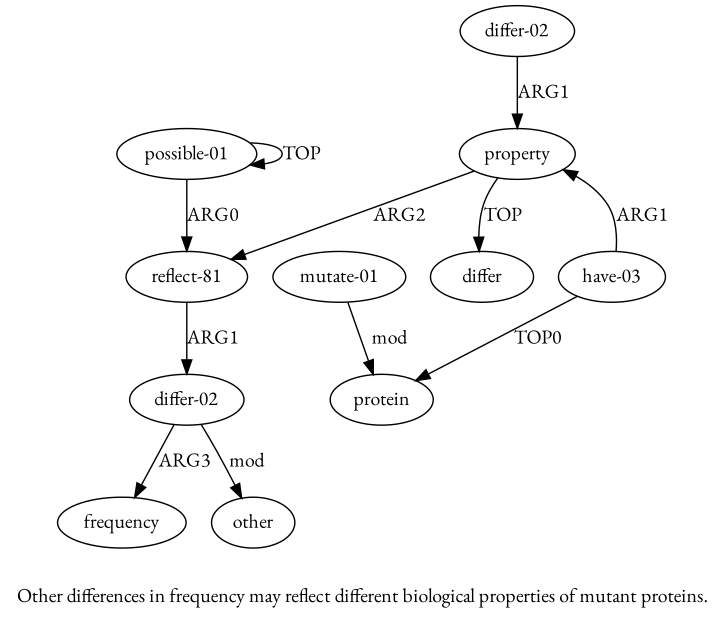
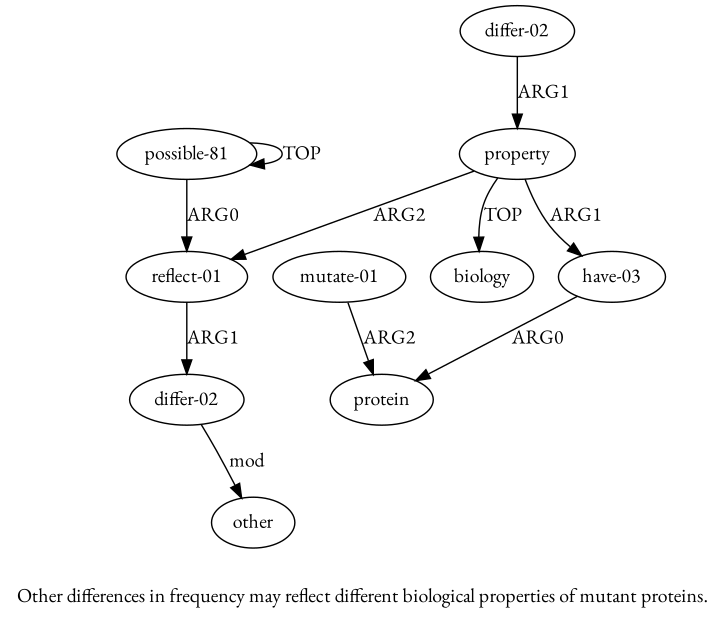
node "possible-01": label "possible-01" -> "possible-81"
edge "have-03" -> "property": reversed
node "reflect-81": label "reflect-81" -> "reflect-01"
node "differ": label "differ" -> "biology"
edge "mutate-01" -> "protein": label "mod" -> "ARG2"
edge "have-03" -> "protein": label "TOP0" -> "ARG0"
node "frequency": removed
